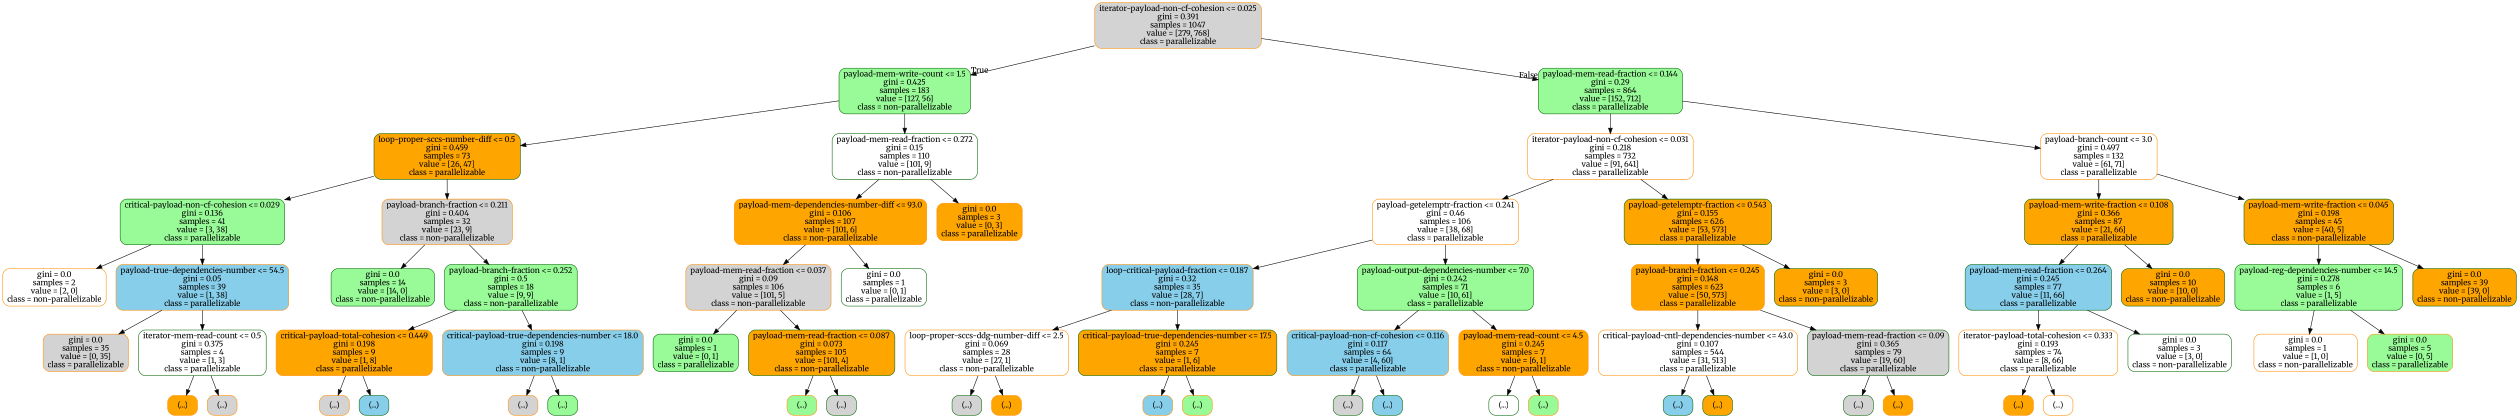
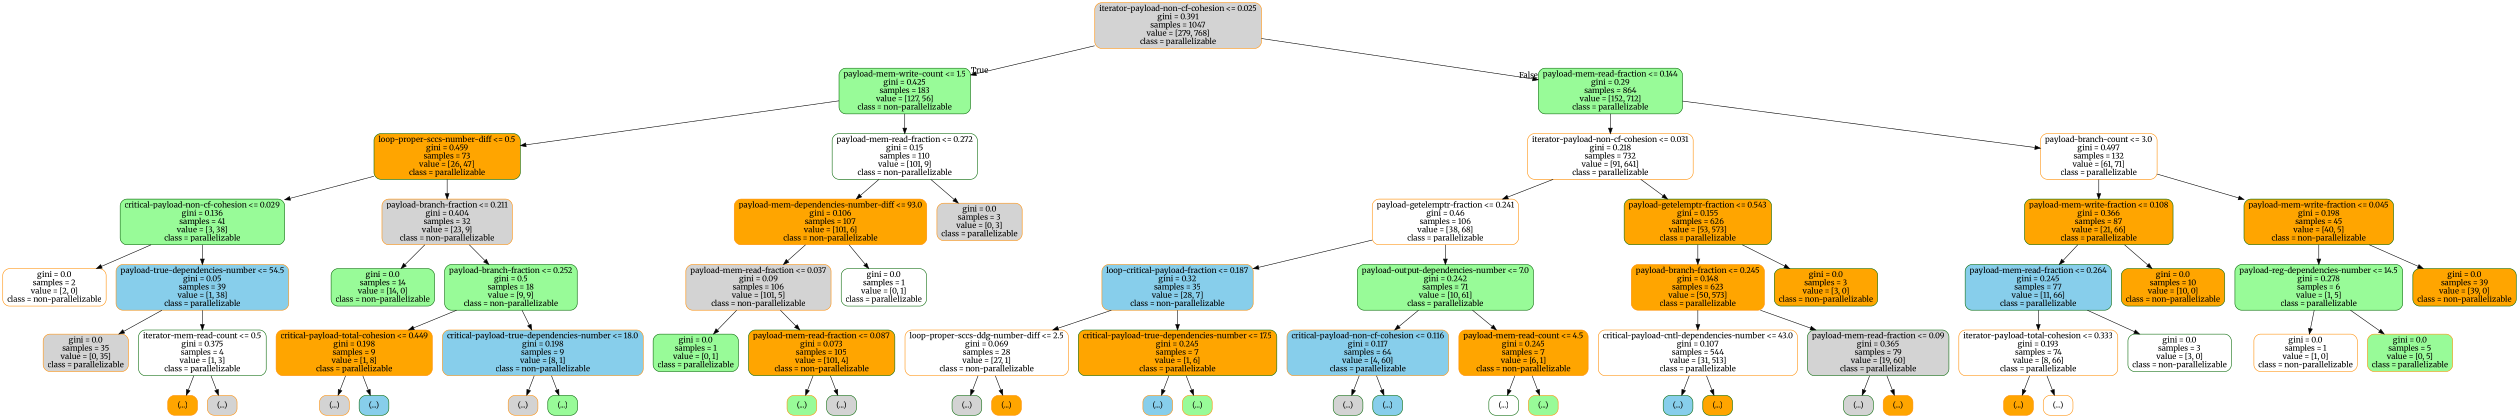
node "gini = 0.0 samples = 3 value = [0, 3] class = parallelizable": fillcolor orange -> lightgrey
